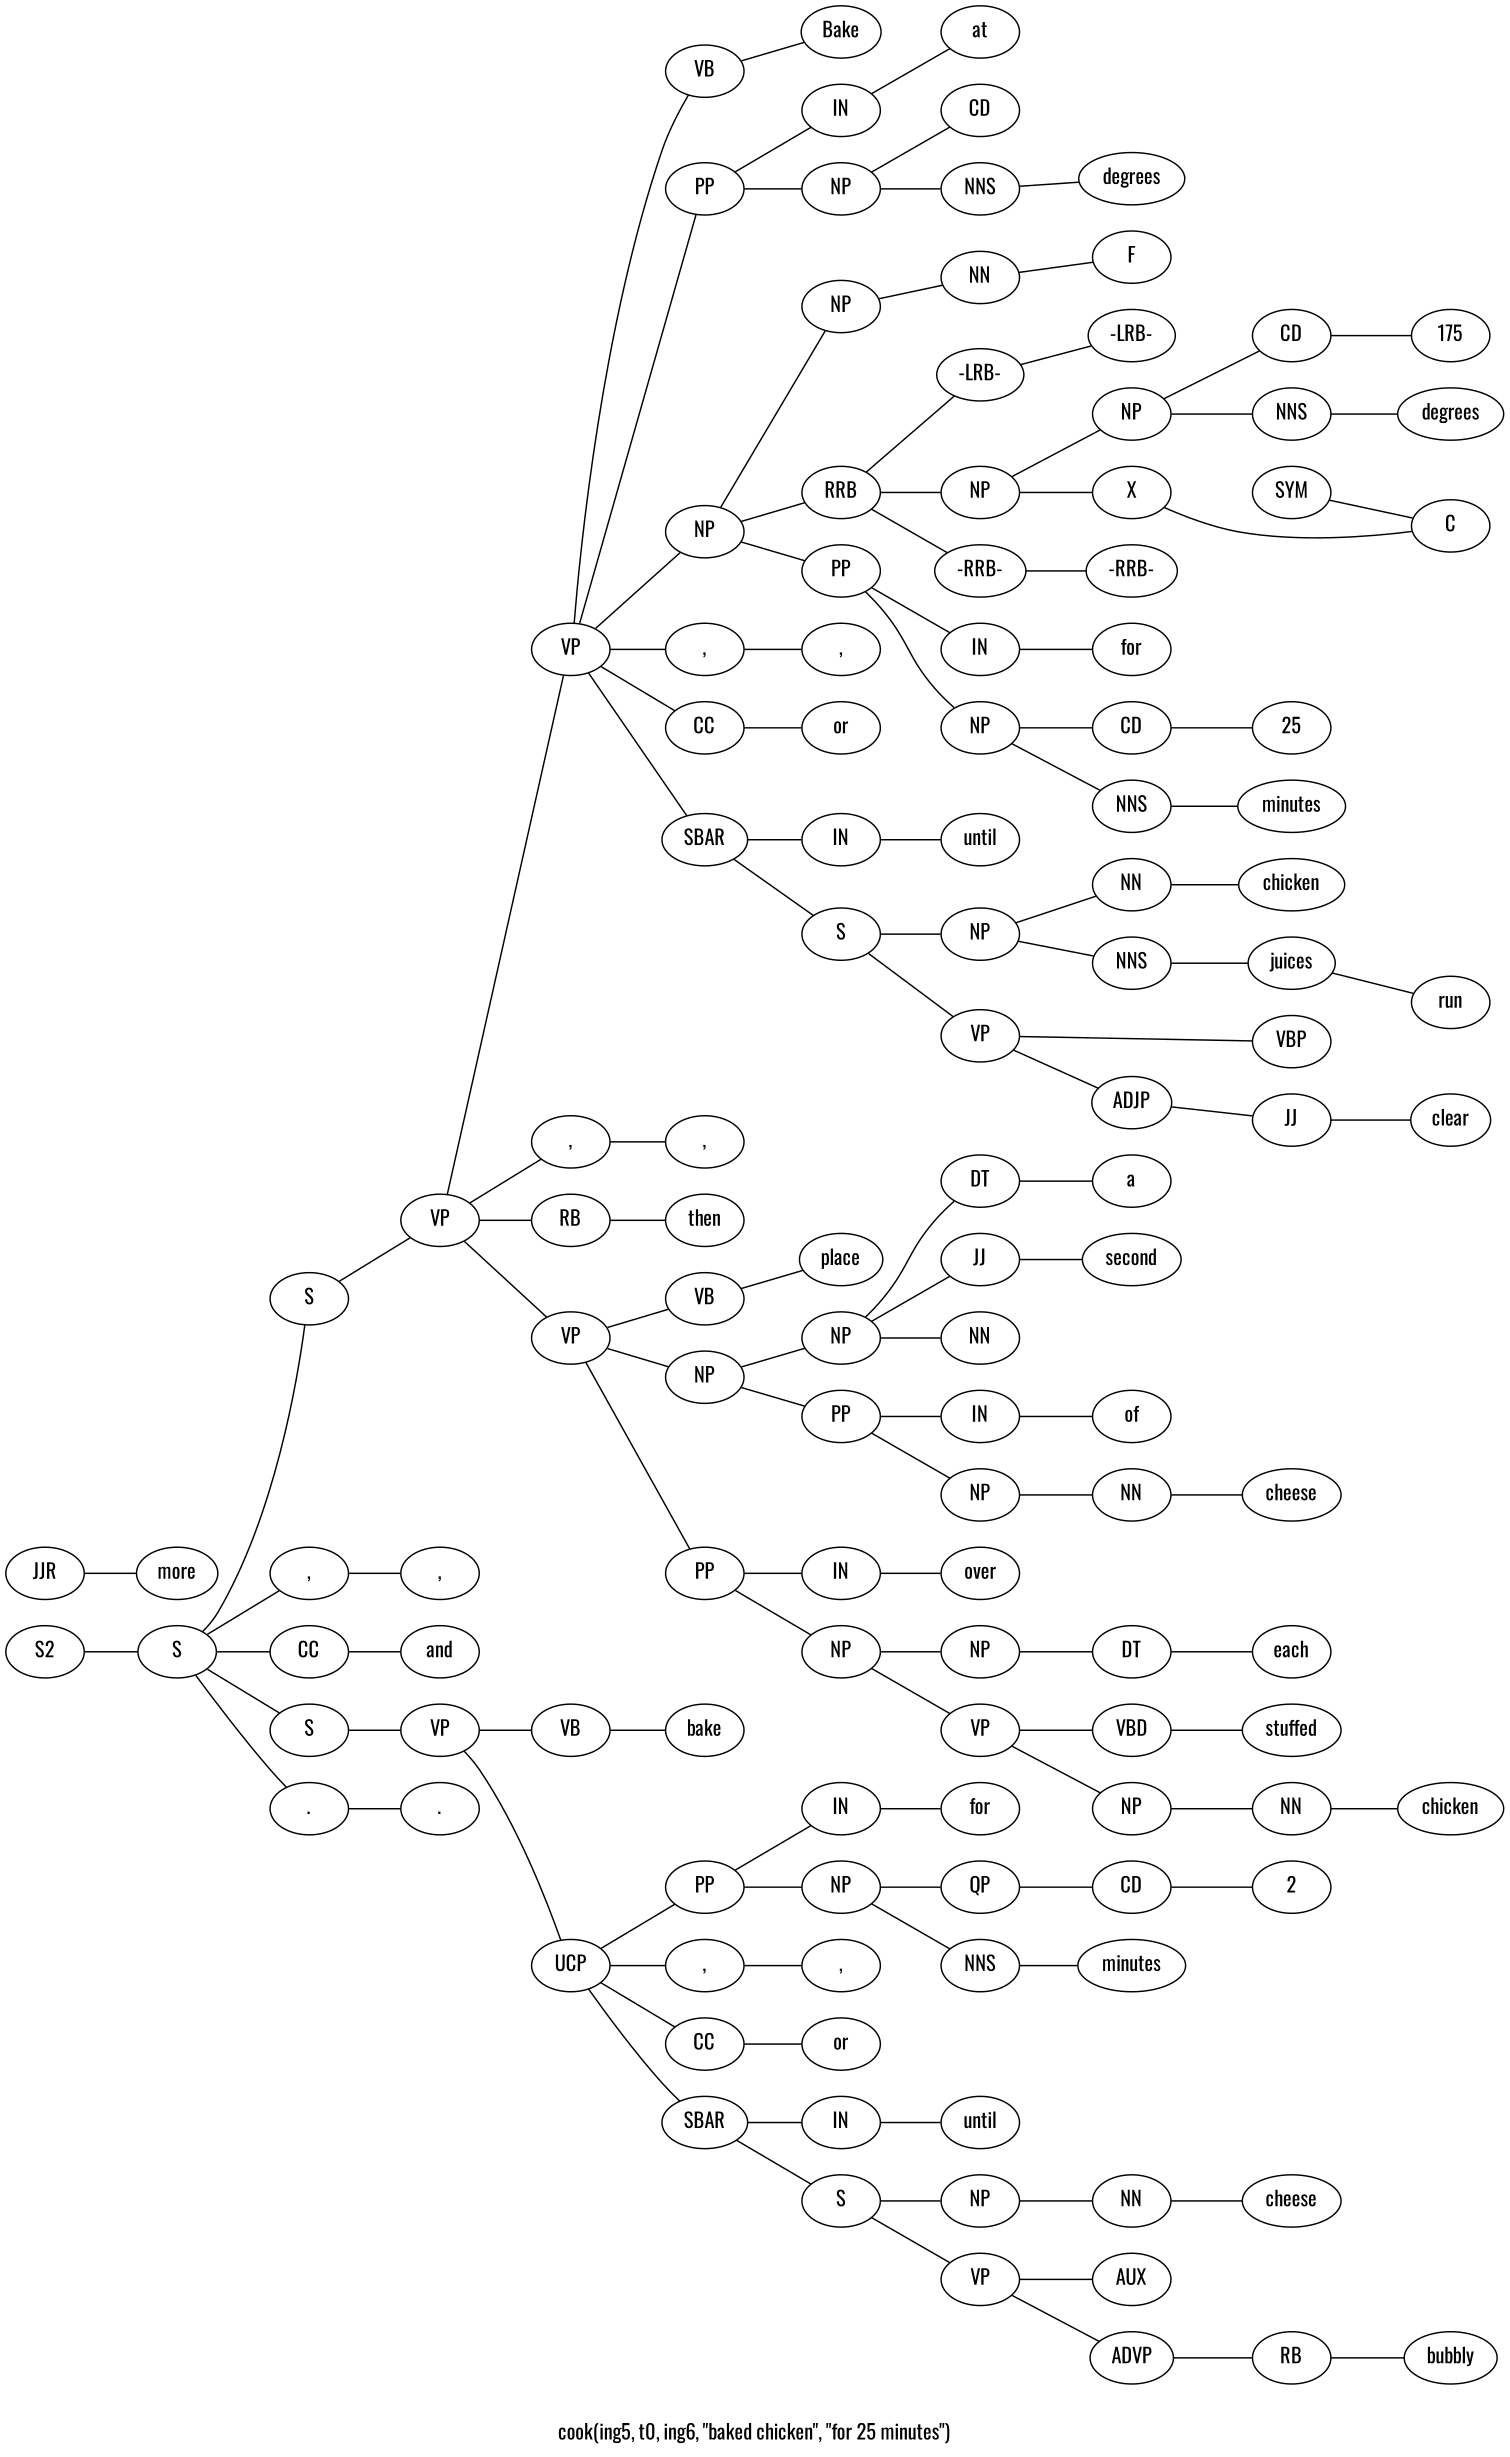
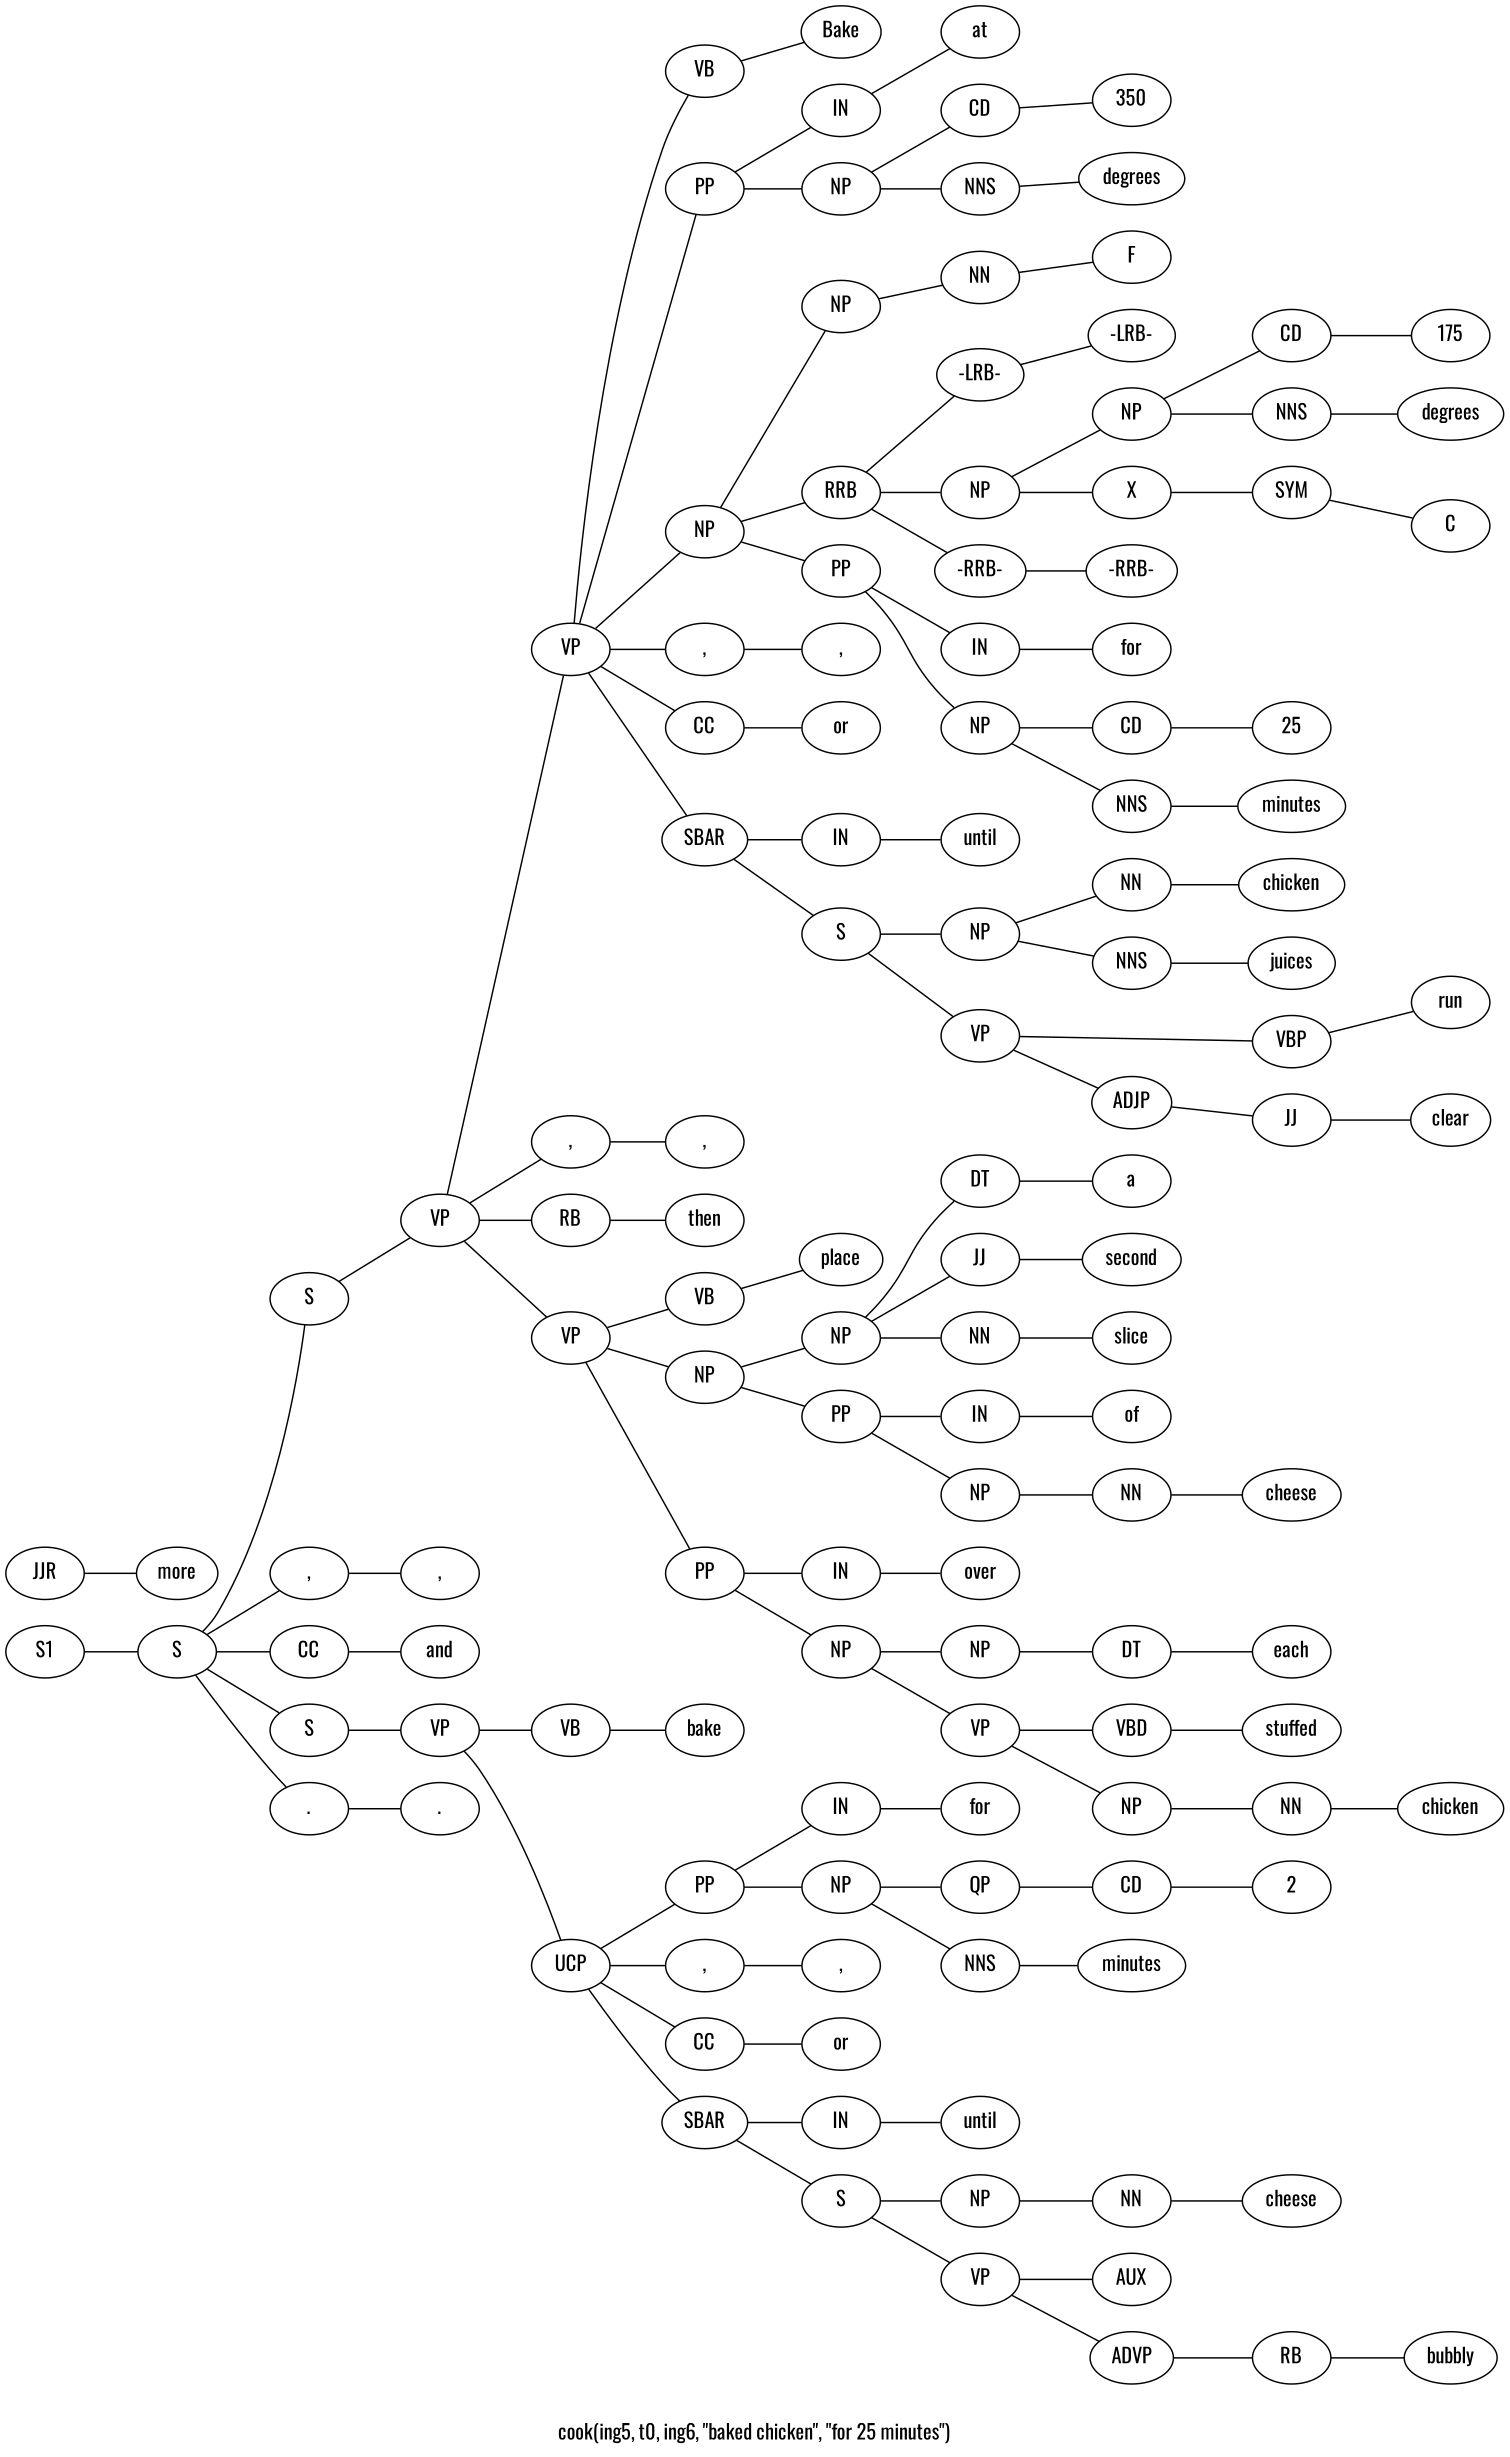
node "350": added
edge "X" -- "C": now "X" -- "SYM"
edge "juices" -- "run": now "VBP" -- "run"
node "slice": added
node "S2": label "S2" -> "S1"
